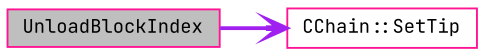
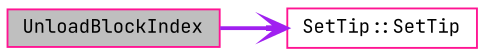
node "CChain::SetTip": label "CChain::SetTip" -> "SetTip::SetTip"
